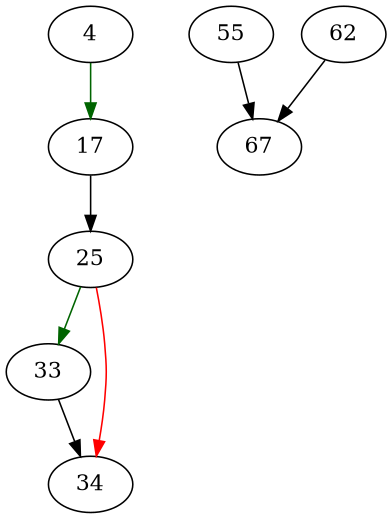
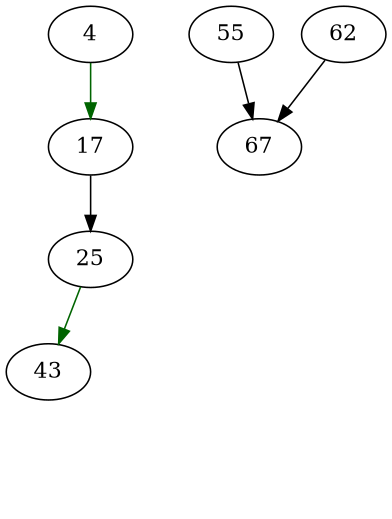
node "33": label "33" -> "43"
node "34": removed
